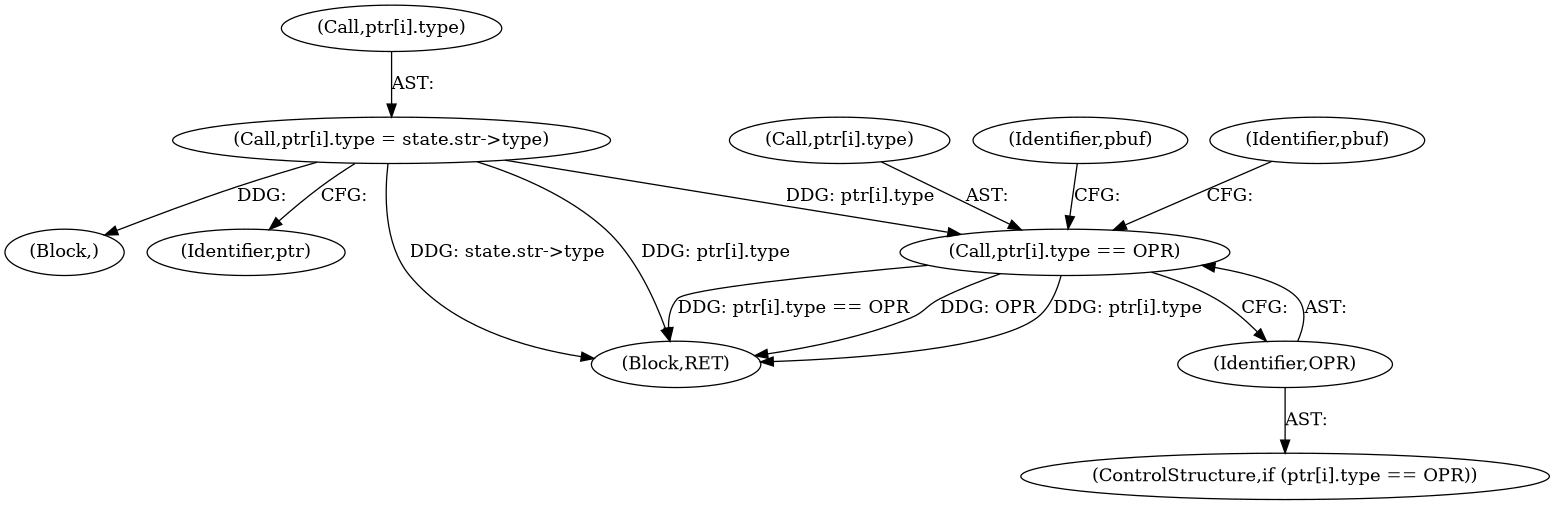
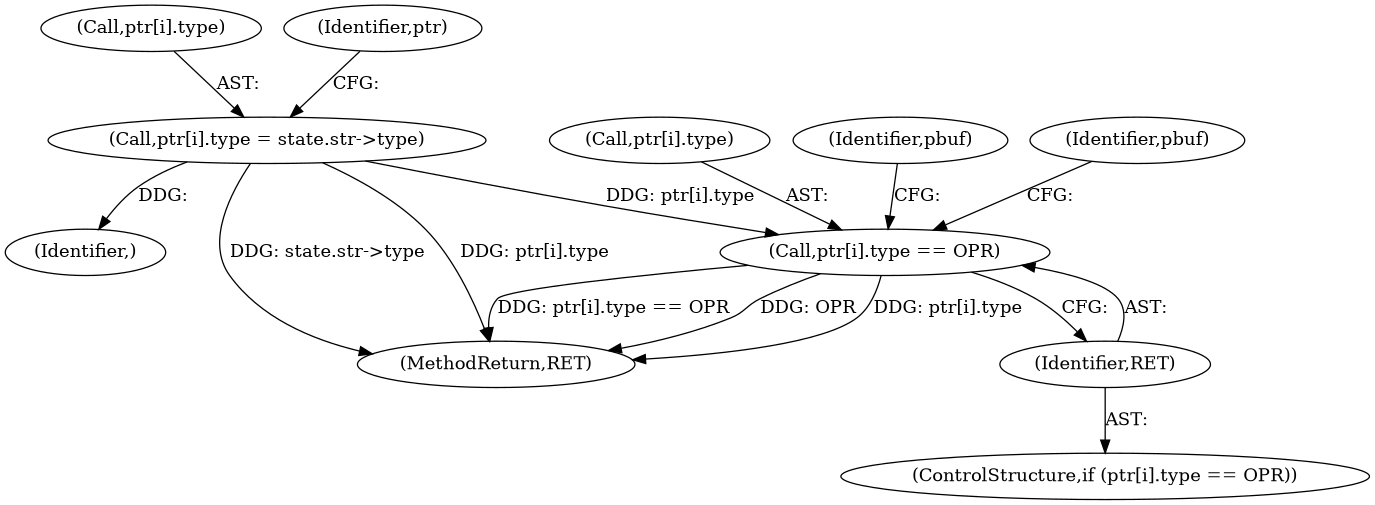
edge "(Call,ptr[i].type = state.str->type)" -> "(Identifier,ptr)": reversed
node "(Block,)": label "(Block,)" -> "(Identifier,)"
node "(Block,RET)": label "(Block,RET)" -> "(MethodReturn,RET)"
node "(Identifier,OPR)": label "(Identifier,OPR)" -> "(Identifier,RET)"
